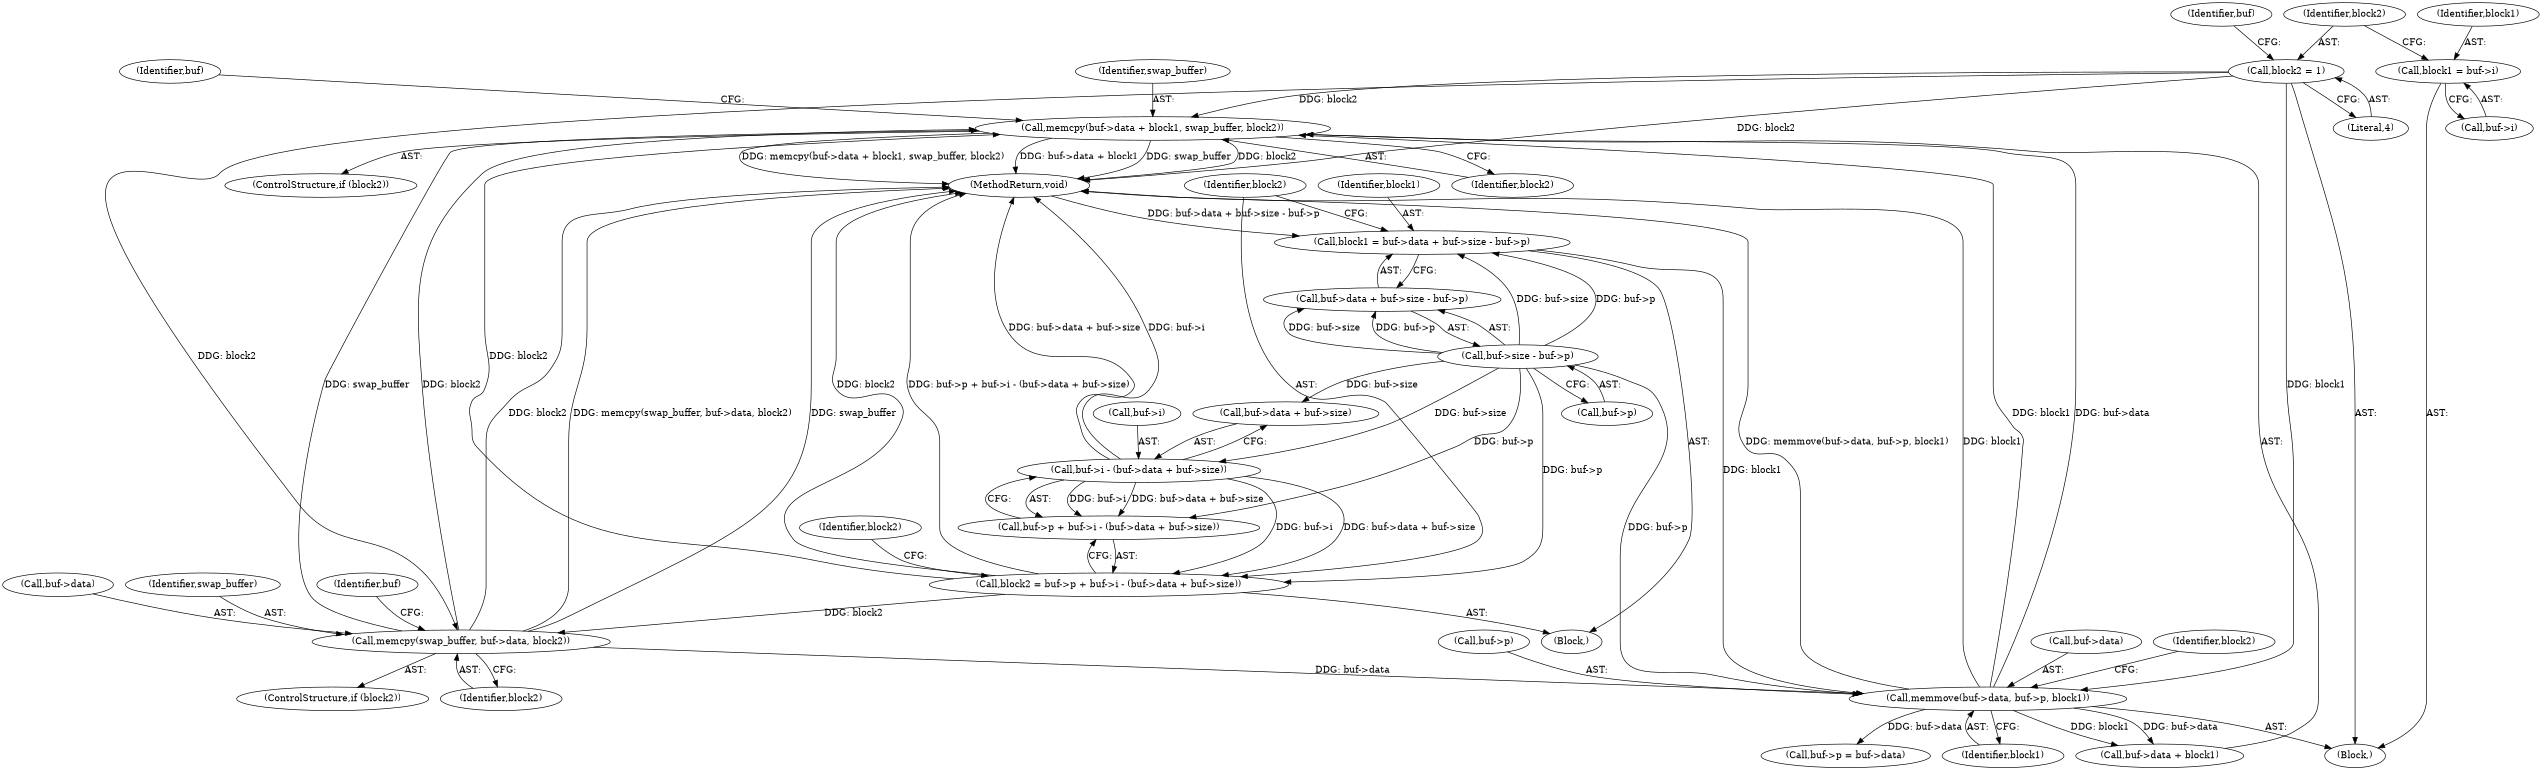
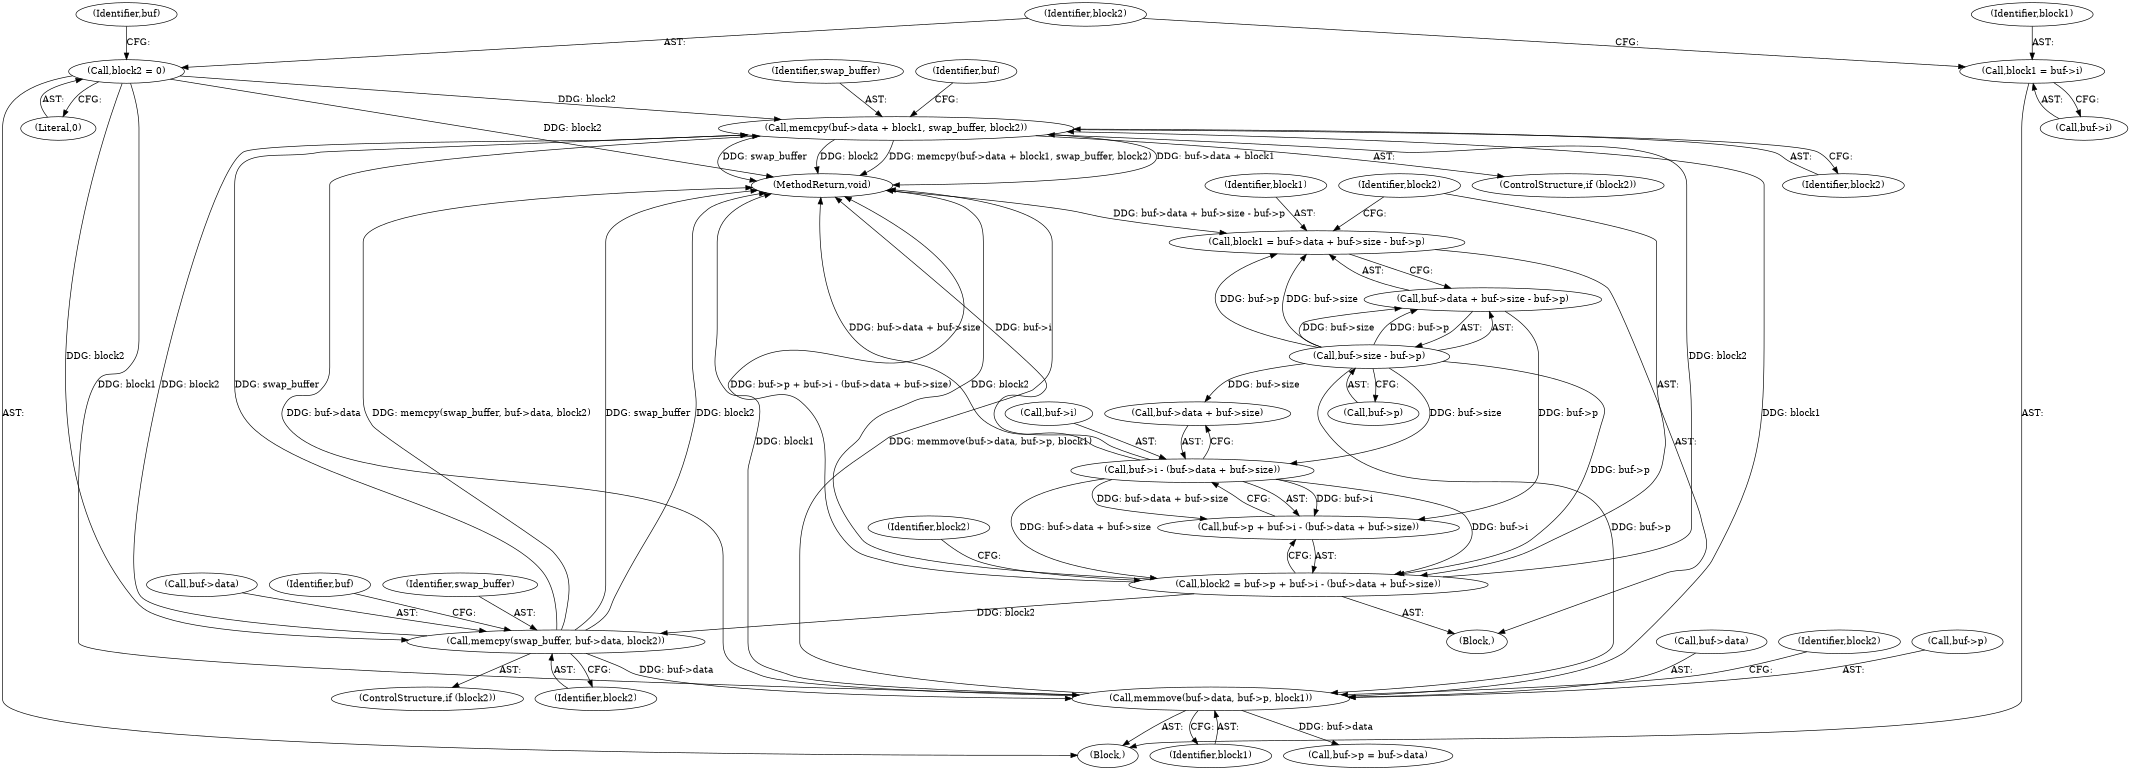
node "(Call,block2 = 1)": label "(Call,block2 = 1)" -> "(Call,block2 = 0)"
node "(Literal,4)": label "(Literal,4)" -> "(Literal,0)"
edge "(Call,block1 = buf->data + buf->size - buf->p)" -> "(Call,memmove(buf->data, buf->p, block1))": removed, label "DDG: block1"
edge "(Call,buf->size - buf->p)" -> "(Call,buf->p + buf->i - (buf->data + buf->size))": now "(Call,buf->data + buf->size - buf->p)" -> "(Call,buf->p + buf->i - (buf->data + buf->size))"
node "(Call,buf->data + block1)": removed
